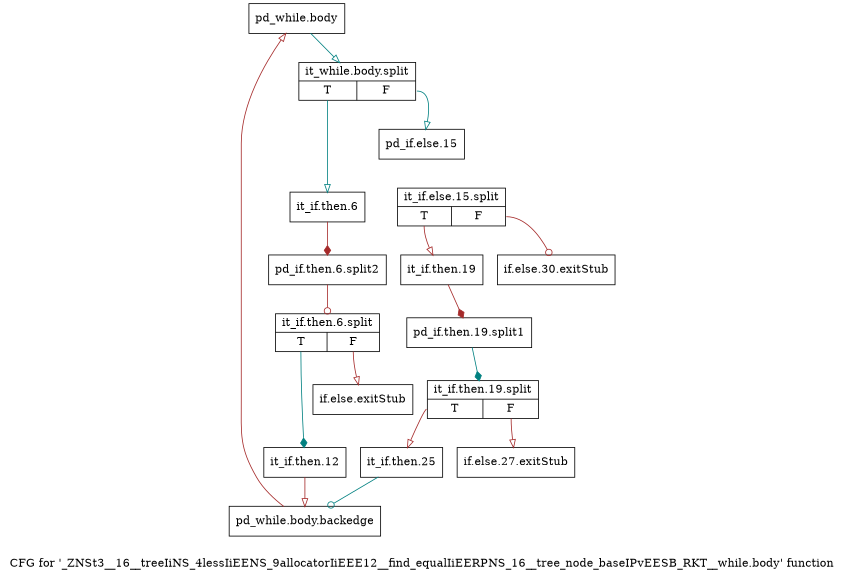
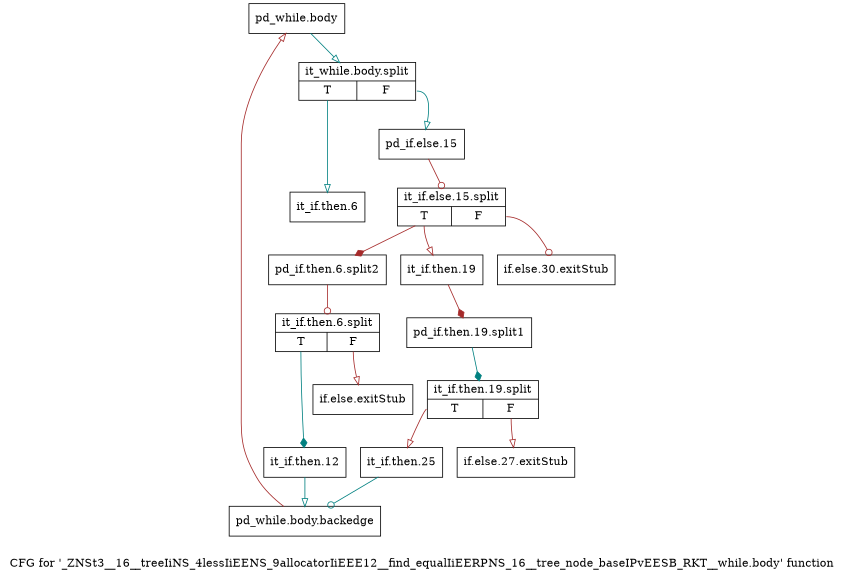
edge "pd_if.else.15" -> "it_if.else.15.split": added
edge "it_if.then.6" -> "pd_if.then.6.split2": now "it_if.else.15.split" -> "pd_if.then.6.split2"
edge "it_if.then.12" -> "pd_while.body.backedge": color brown -> teal
